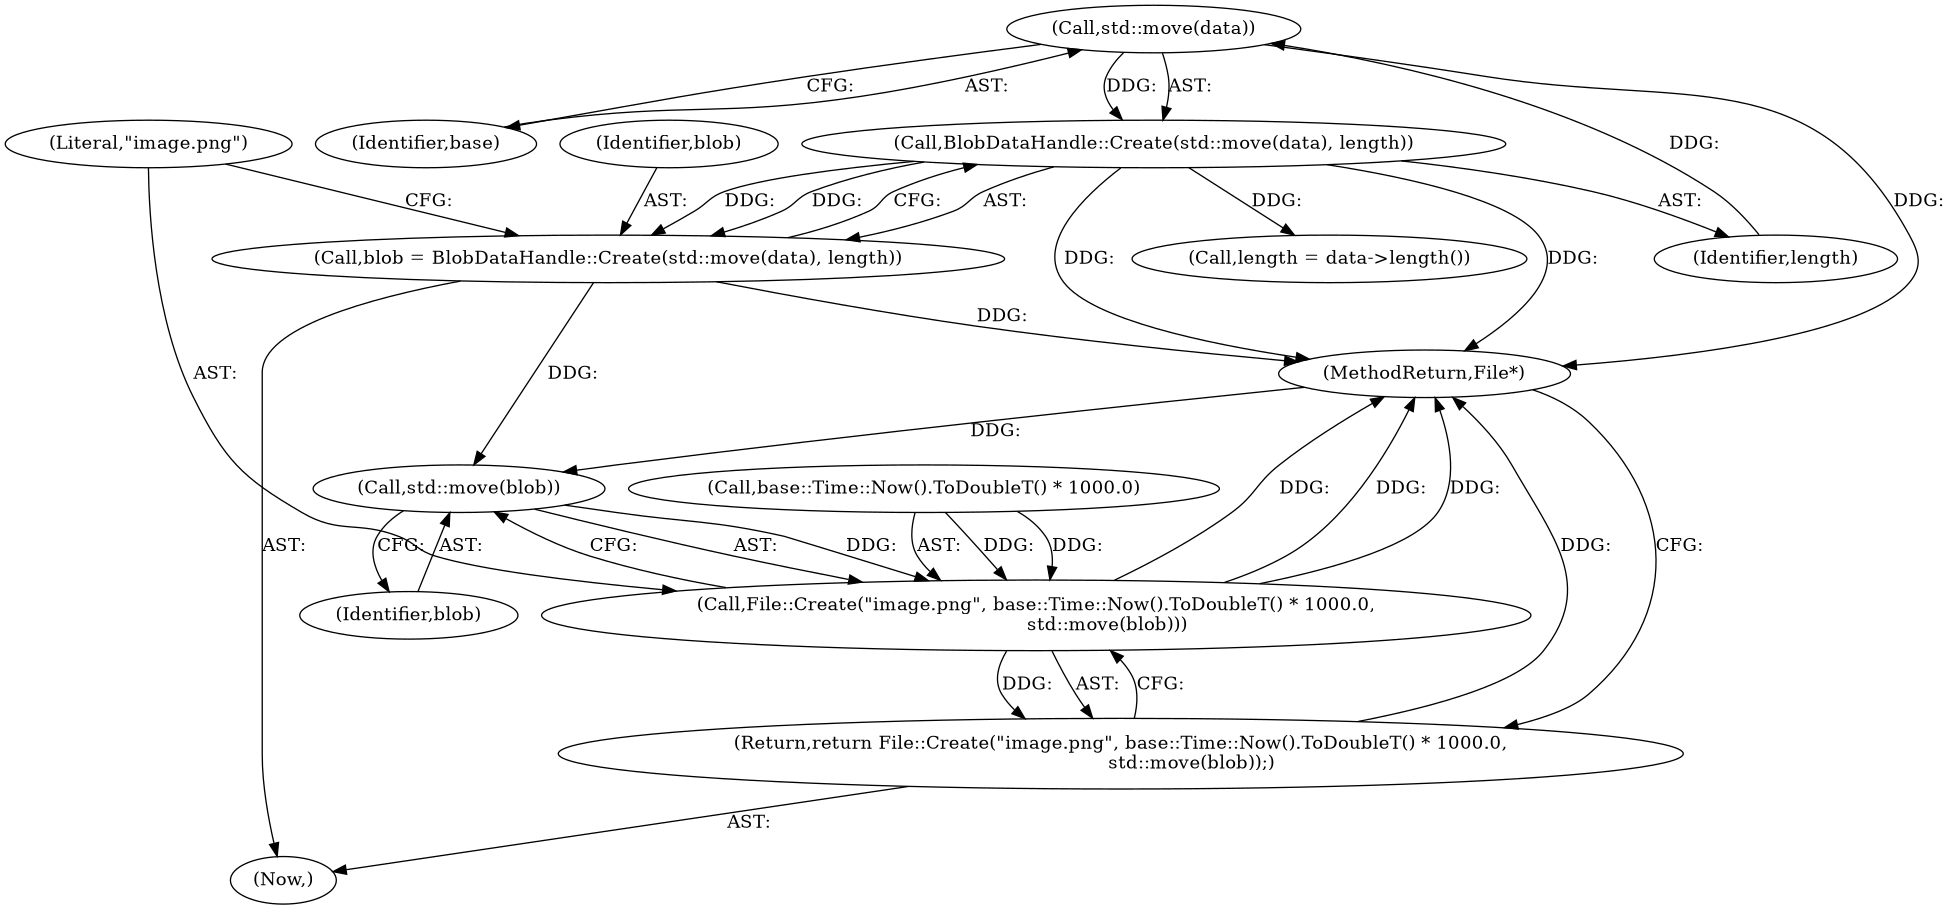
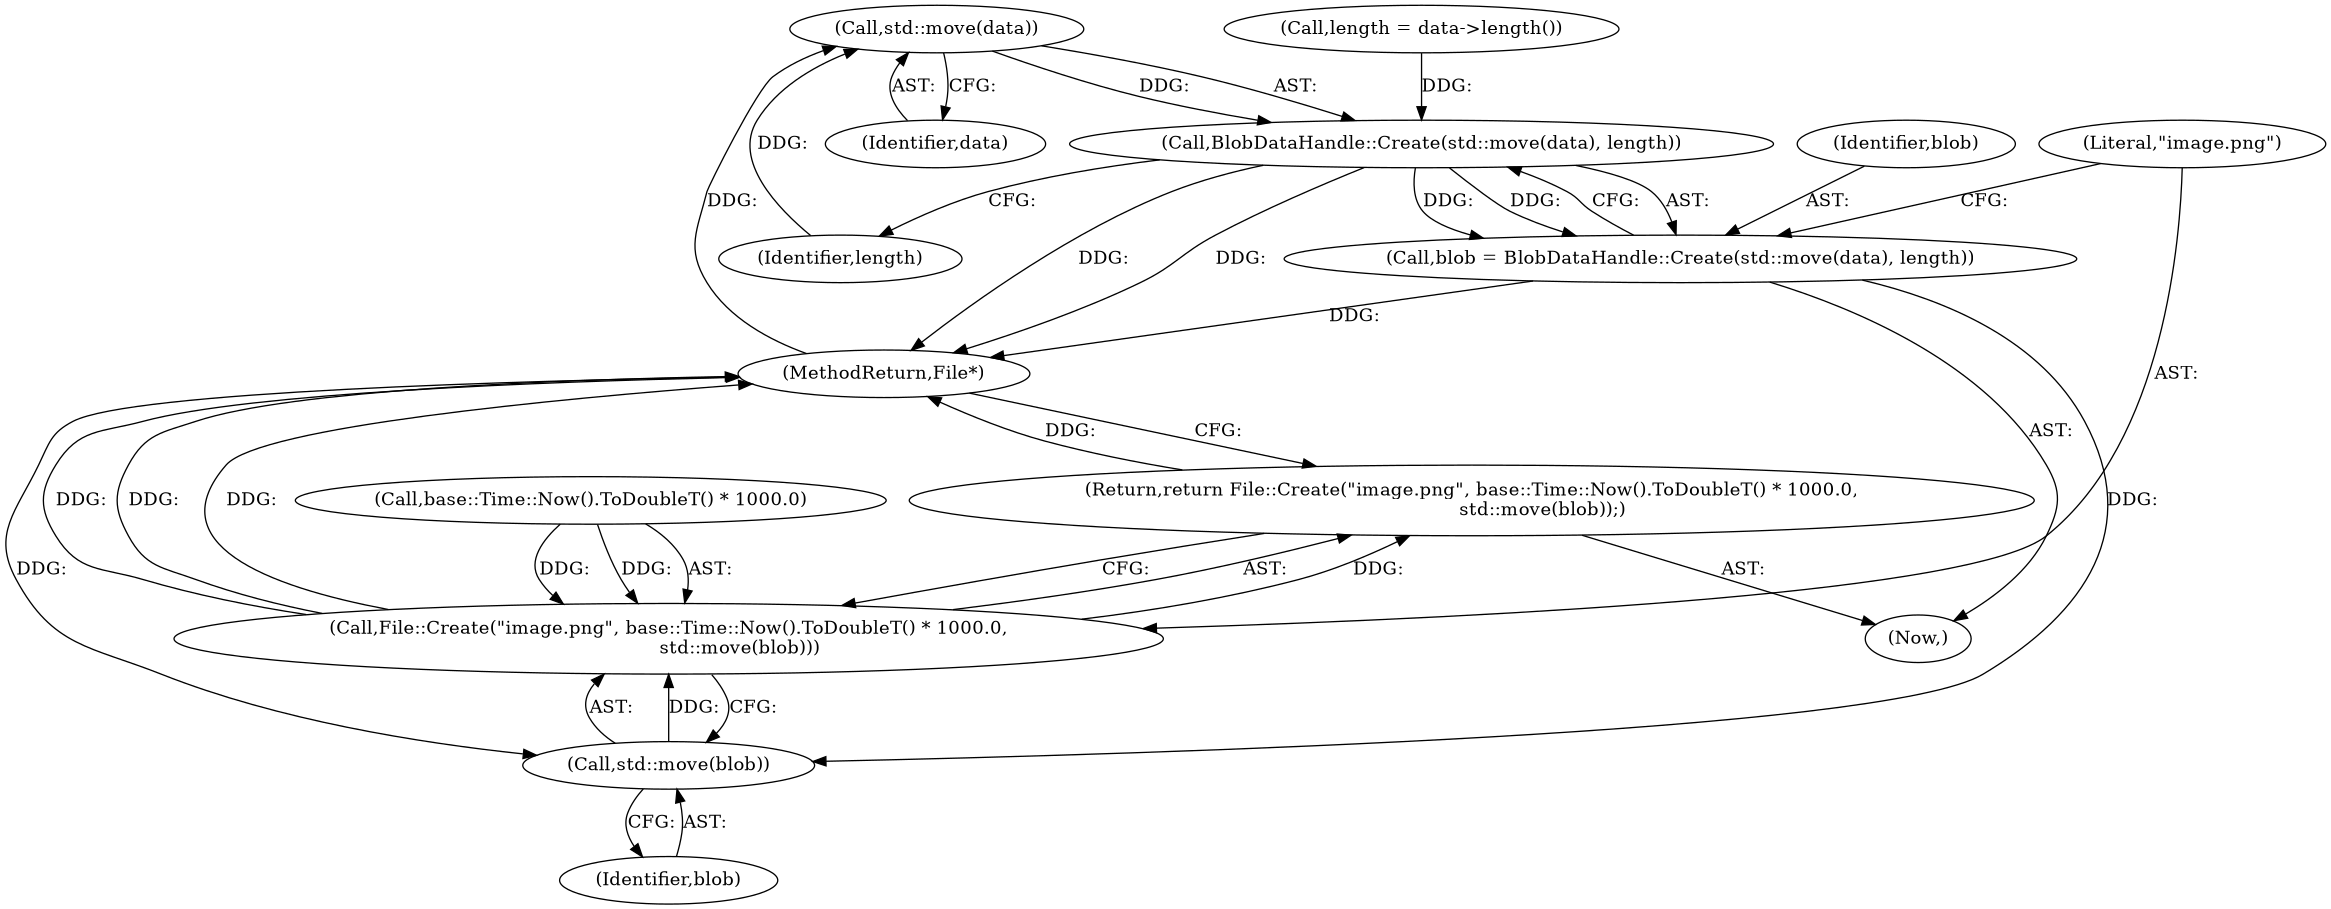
edge "(Call,std::move(data))" -> "(MethodReturn,File*)": reversed
node "(Identifier,base)": label "(Identifier,base)" -> "(Identifier,data)"
edge "(Call,BlobDataHandle::Create(std::move(data), length))" -> "(Call,length = data->length())": reversed
edge "(Call,BlobDataHandle::Create(std::move(data), length))" -> "(Identifier,length)": label "AST: " -> "CFG: "
